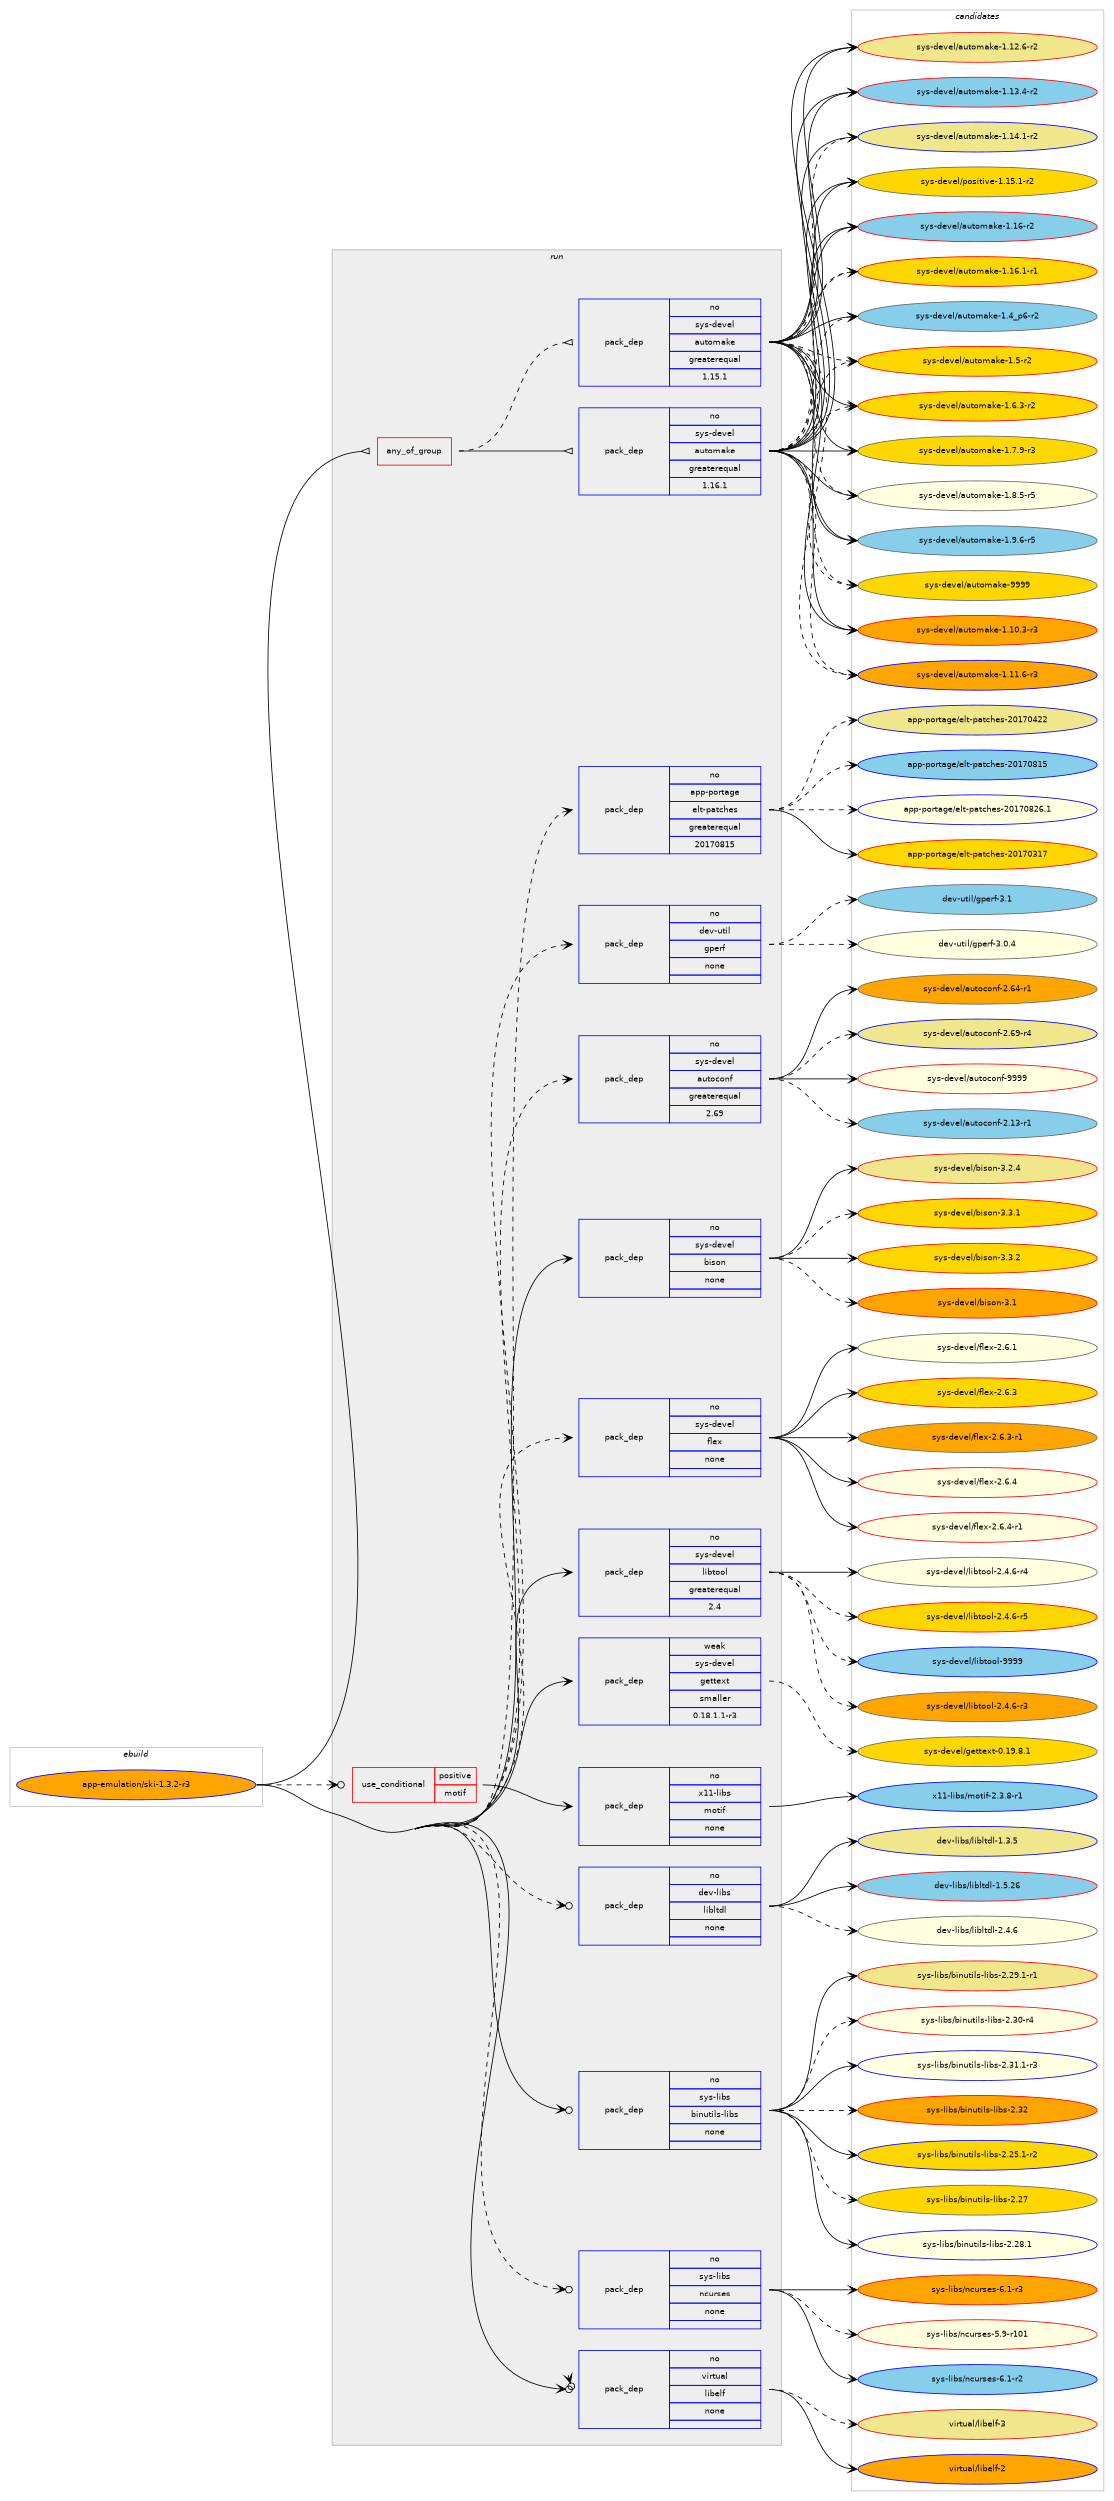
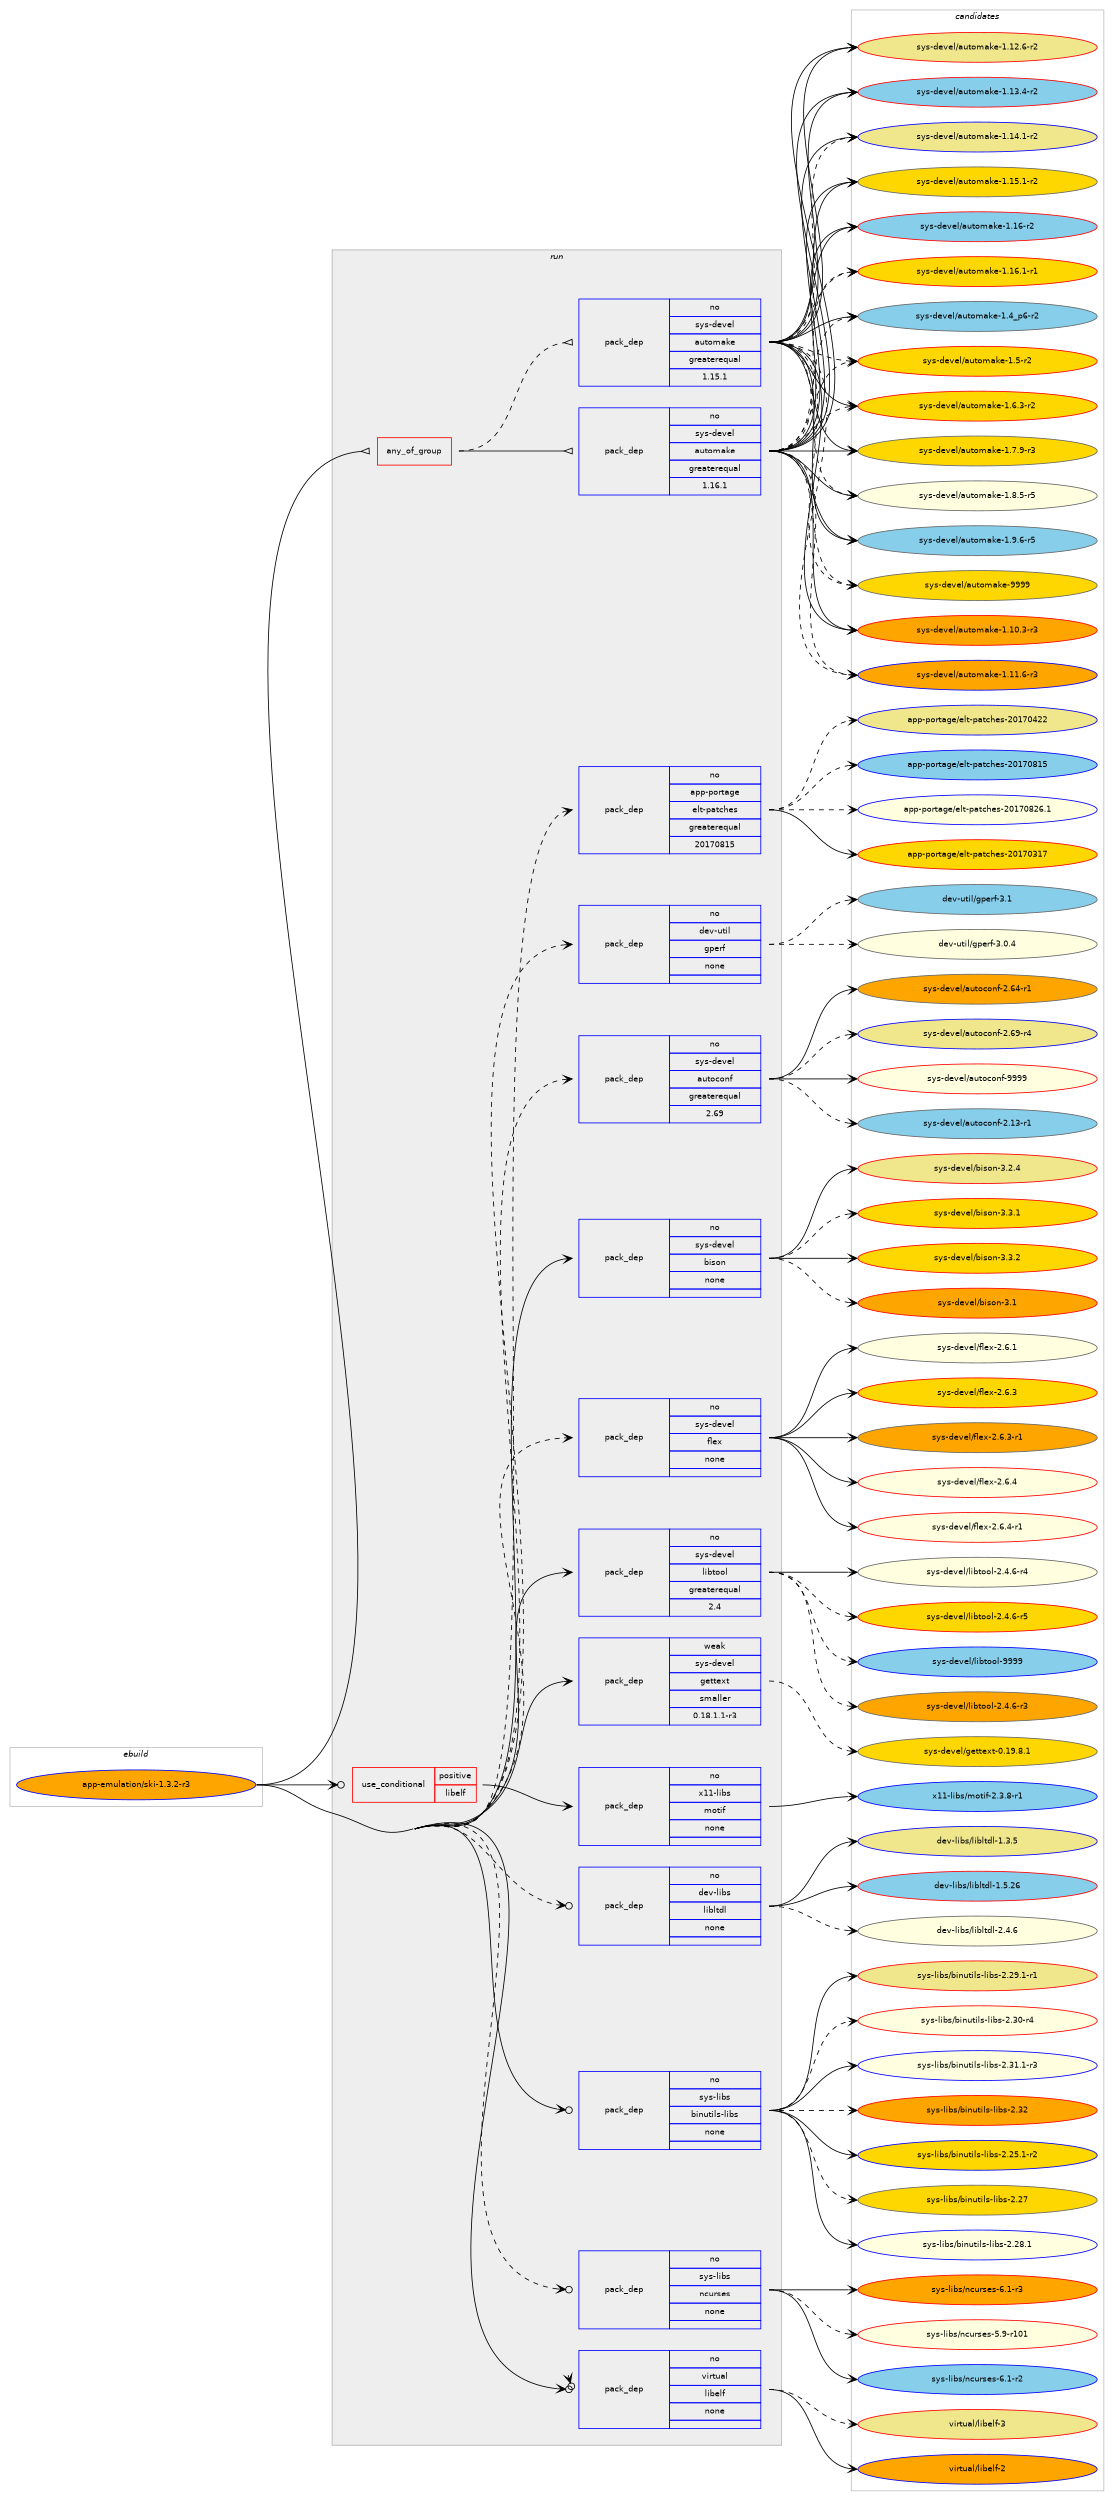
node "sys-devel/positive-1.15.1-r2": label "sys-devel/positive-1.15.1-r2" -> "sys-devel/automake-1.15.1-r2"
edge "app-emulation/ski-1.3.2-r3" -> "use_conditional": style dashed -> solid
node "use_conditional": text "motif" -> "libelf"
